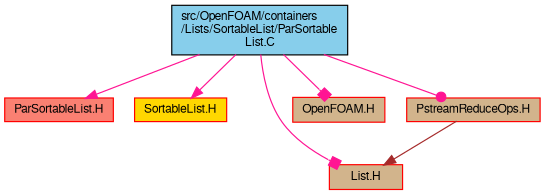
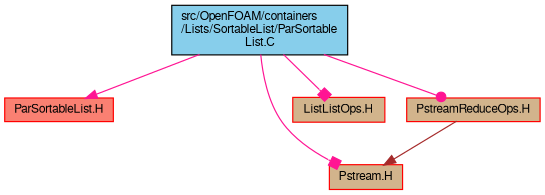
node "SortableList.H": removed
node "OpenFOAM.H": label "OpenFOAM.H" -> "ListListOps.H"
node "List.H": label "List.H" -> "Pstream.H"
